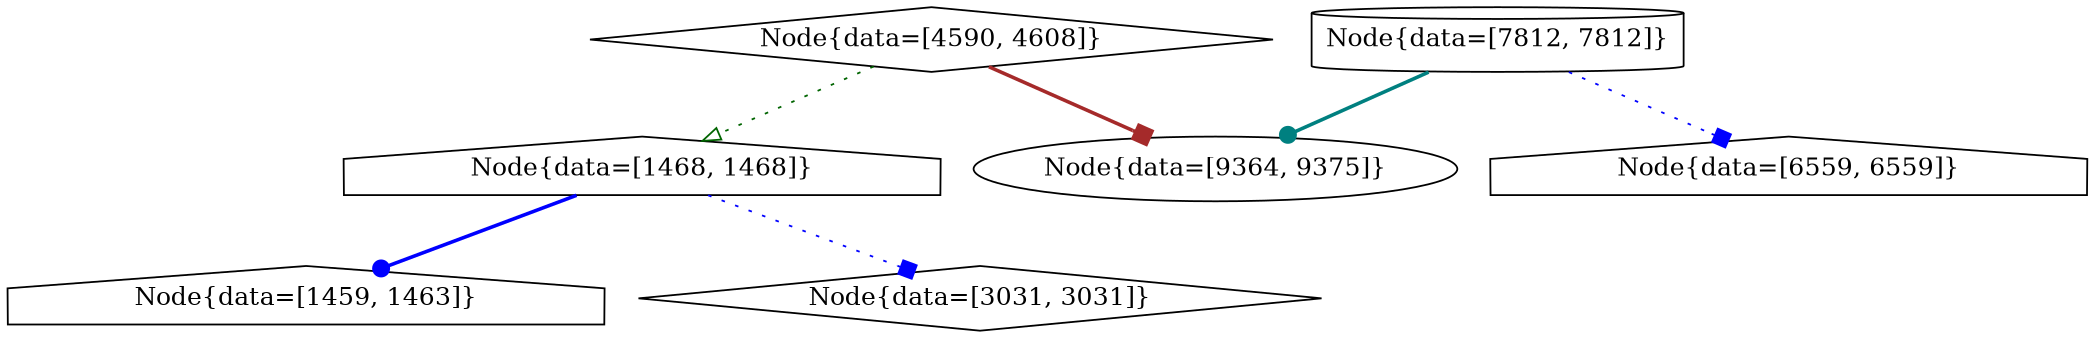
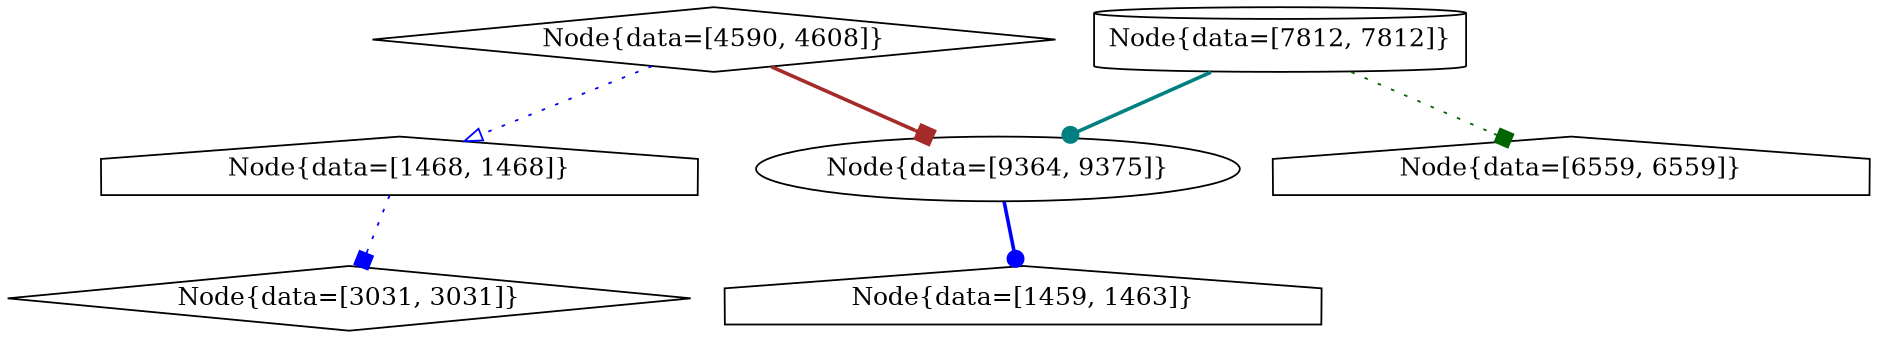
edge "Node{data=[4590, 4608]}" -> "Node{data=[1468, 1468]}": color darkgreen -> blue
edge "Node{data=[7812, 7812]}" -> "Node{data=[6559, 6559]}": color blue -> darkgreen
edge "Node{data=[1468, 1468]}" -> "Node{data=[1459, 1463]}": now "Node{data=[9364, 9375]}" -> "Node{data=[1459, 1463]}"
